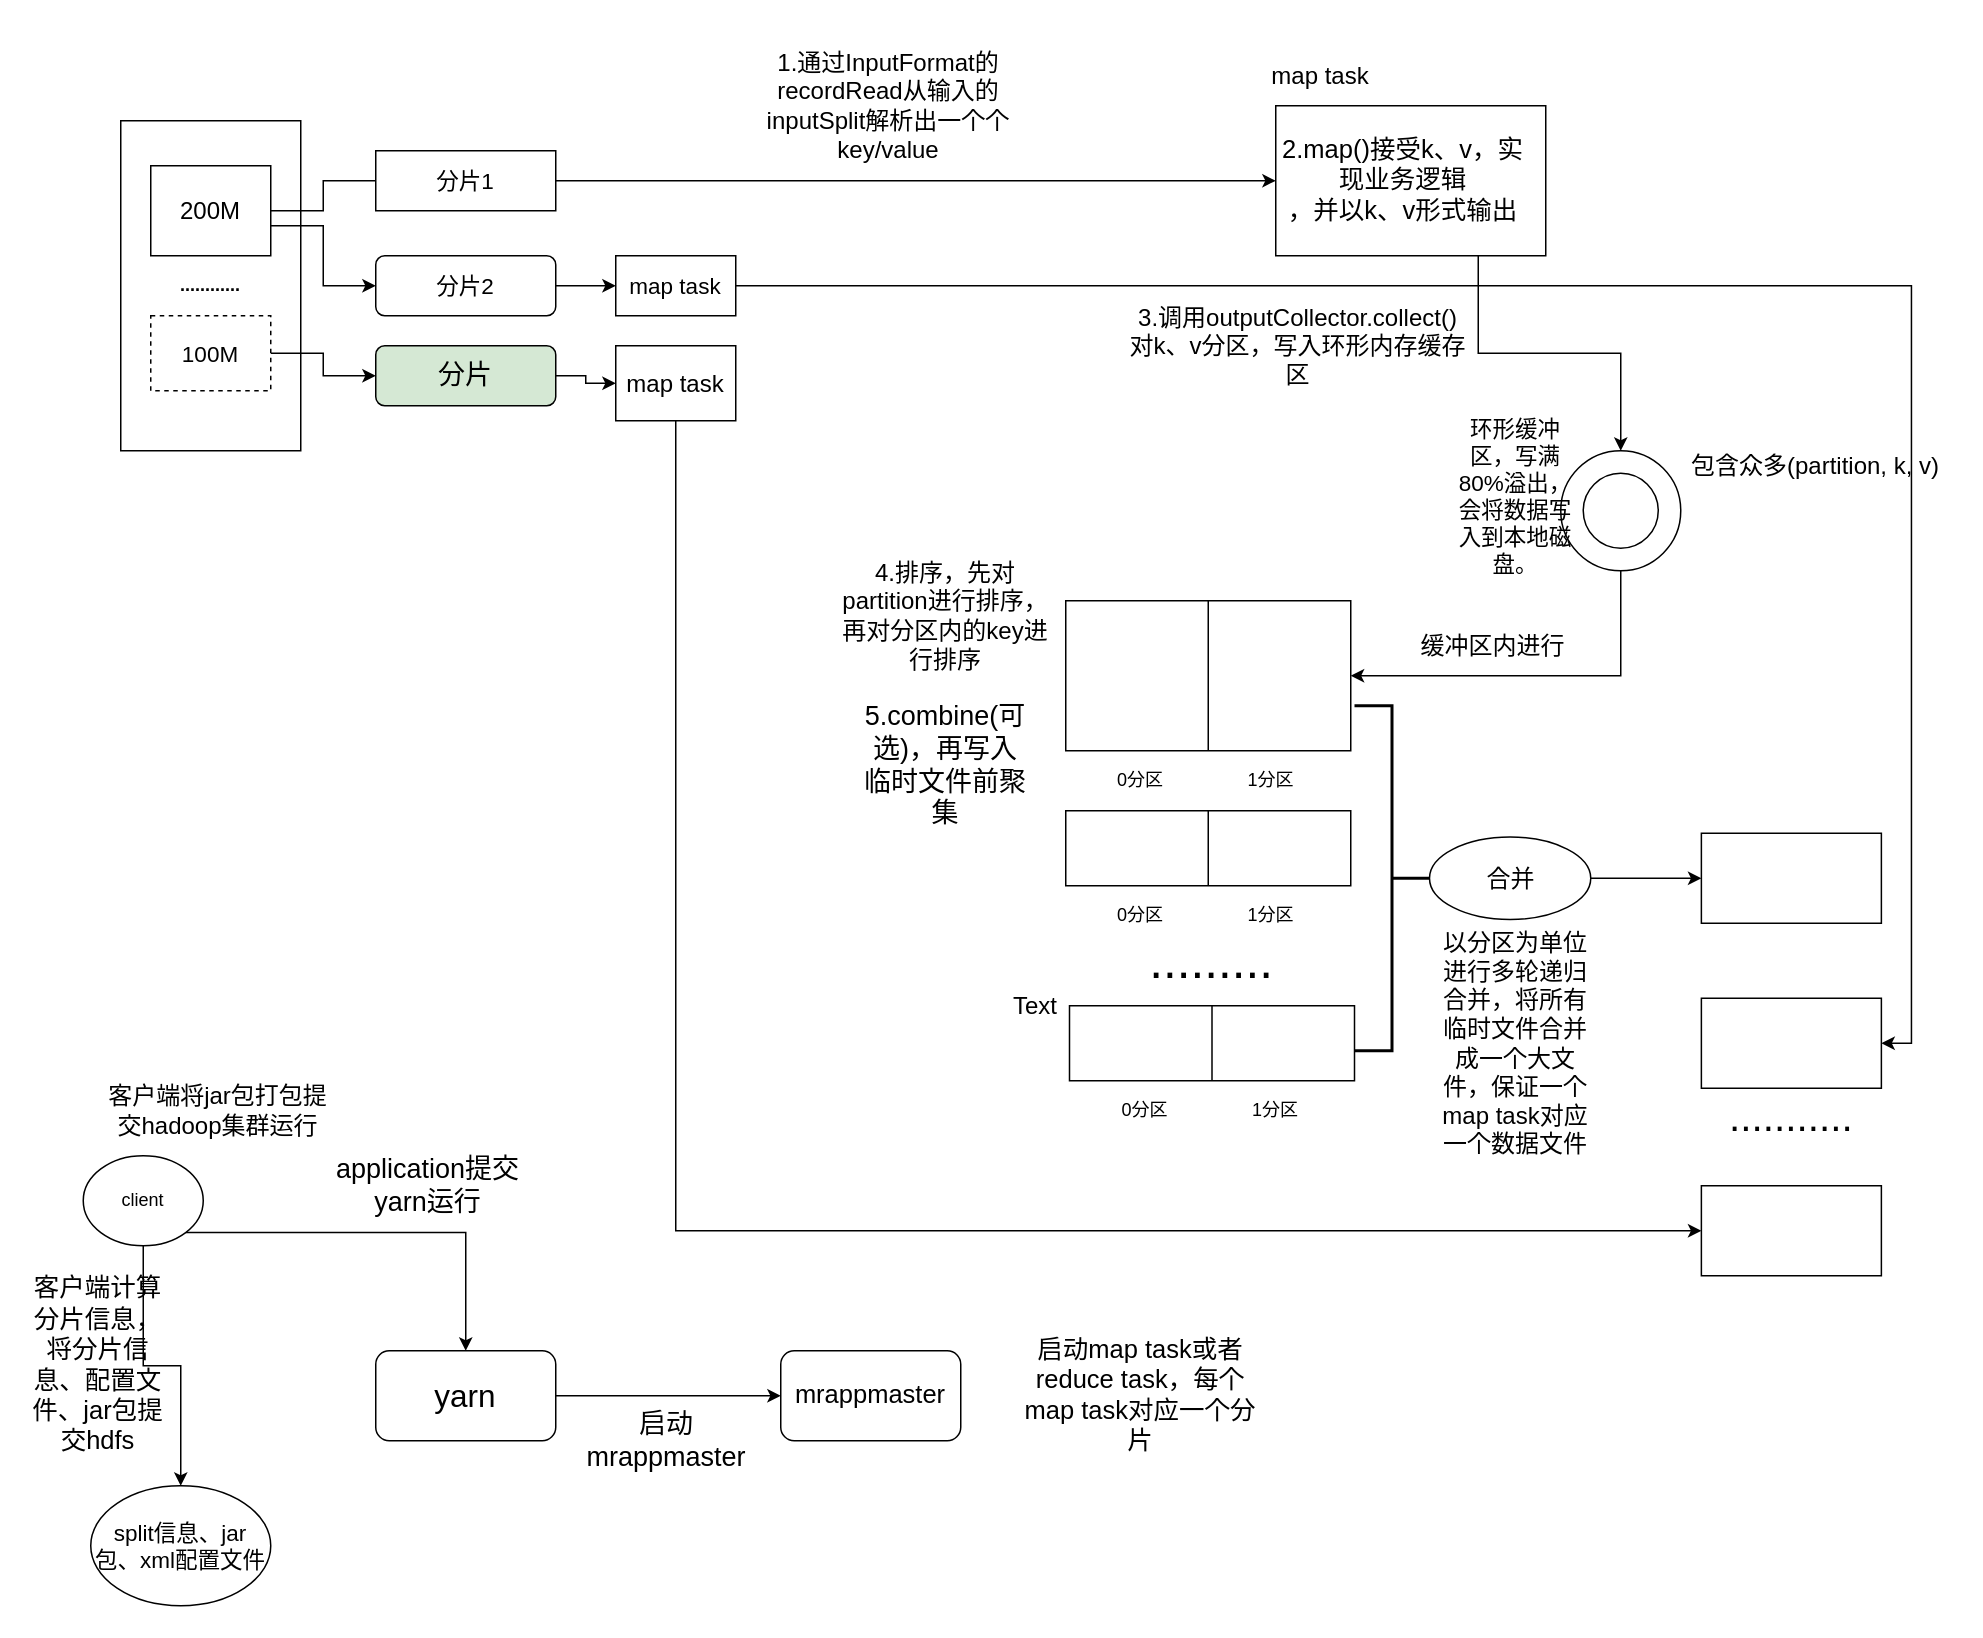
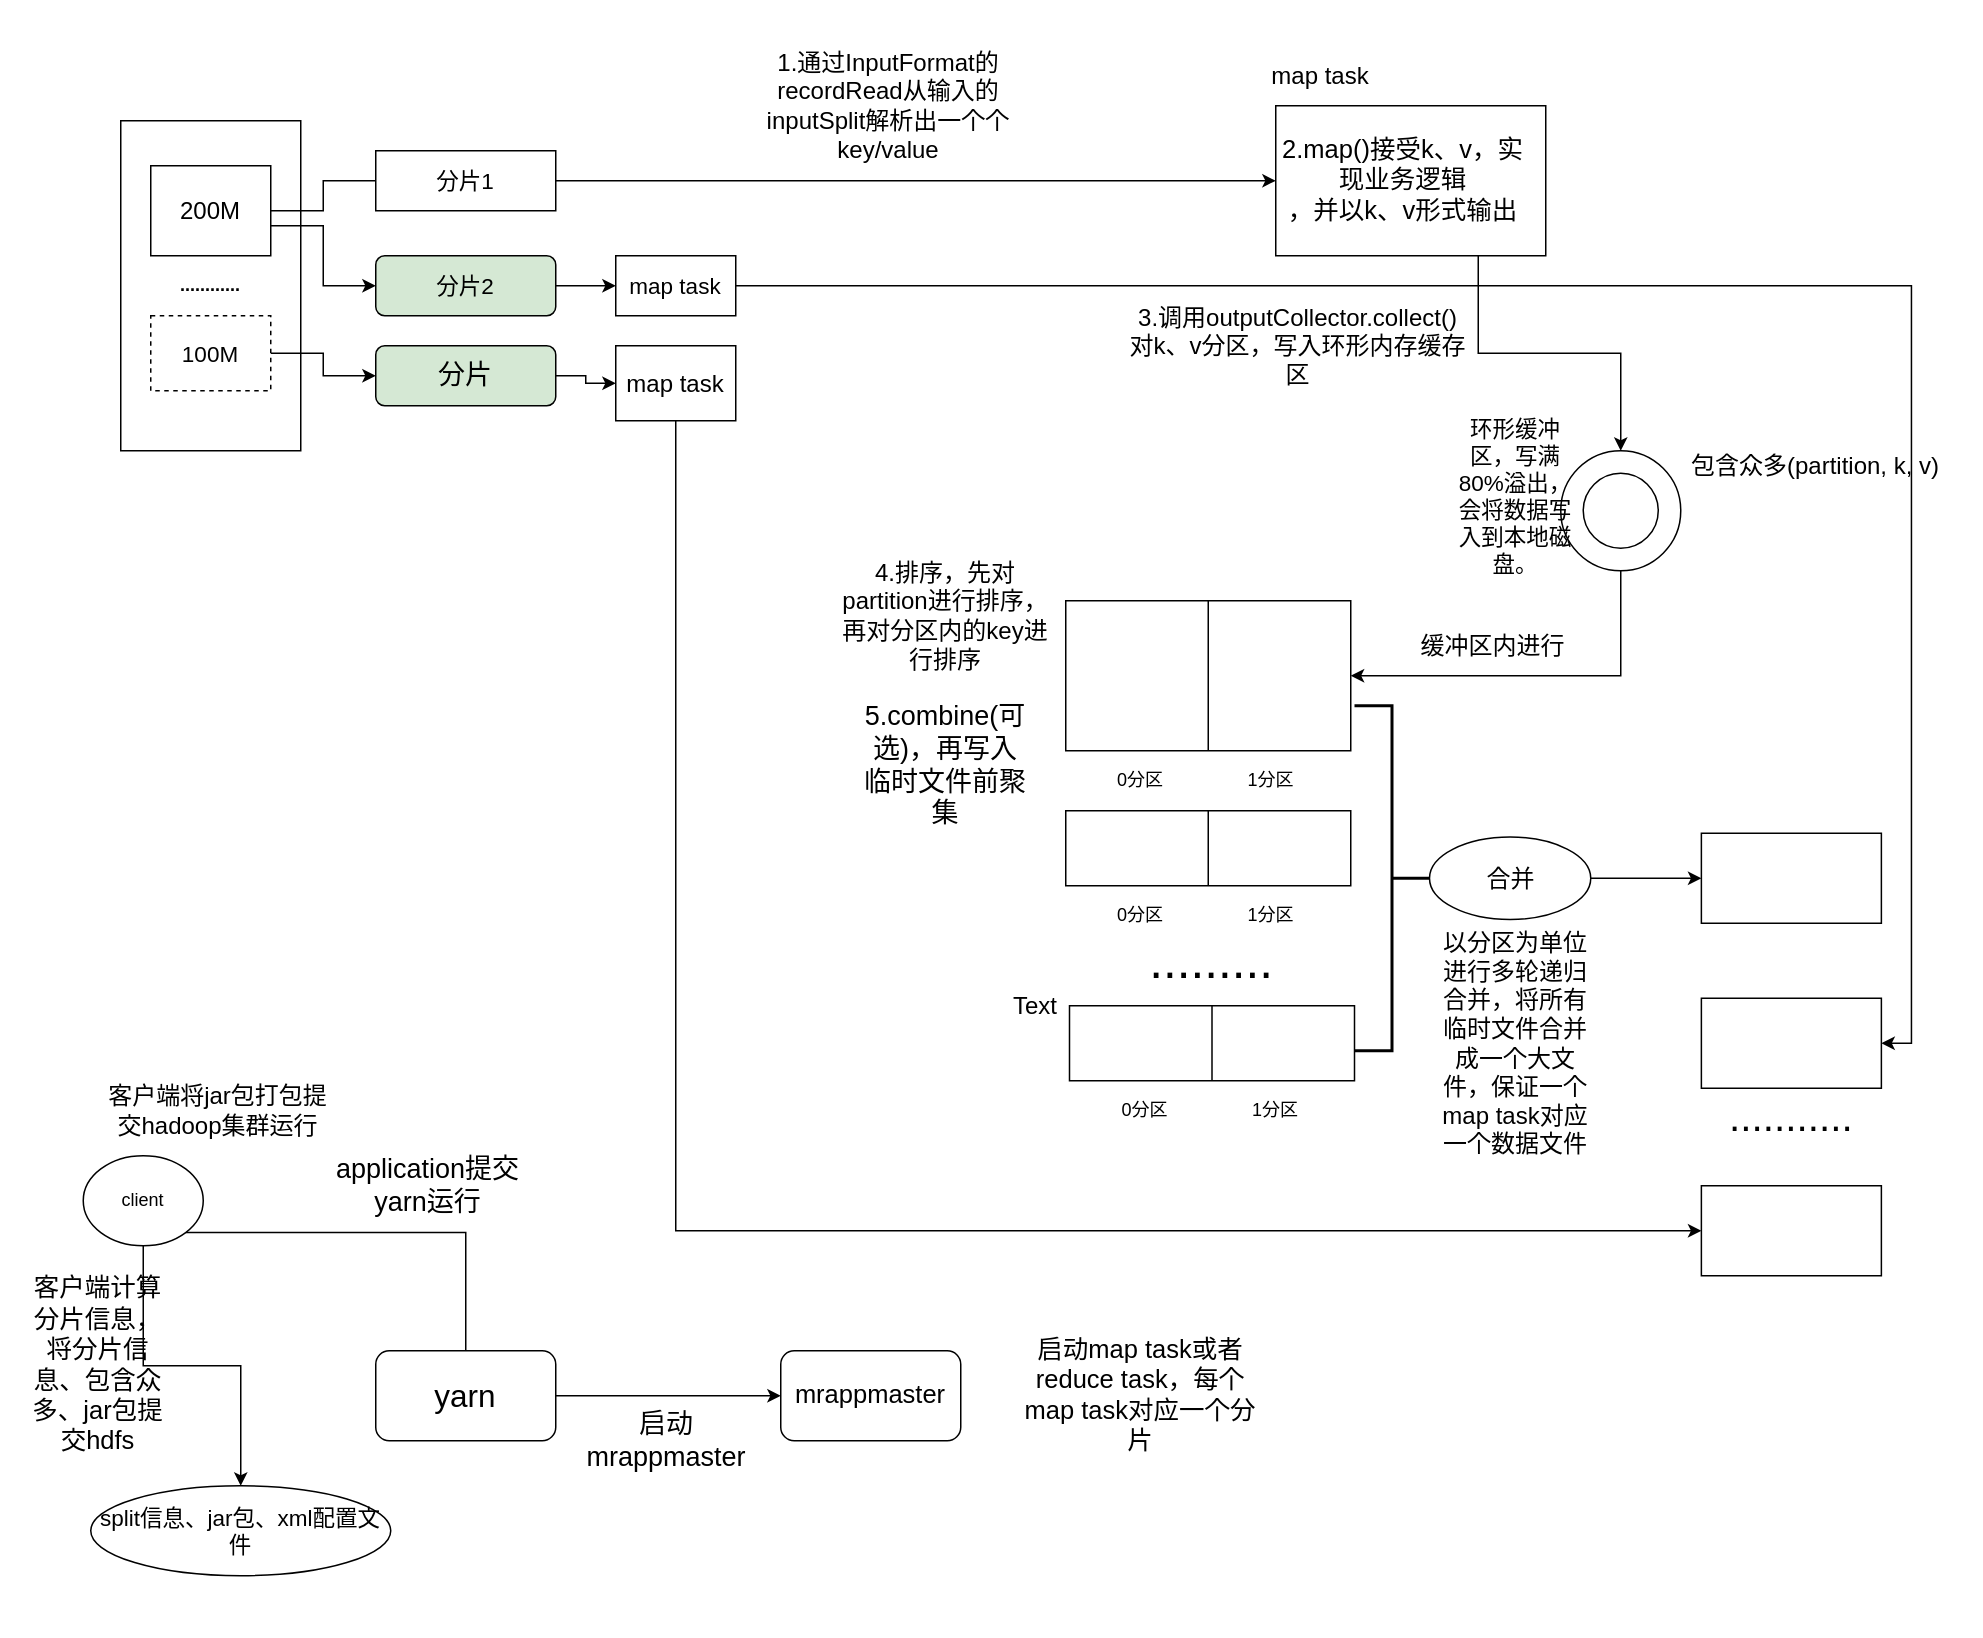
node "分片2": fillcolor #ffffff -> #d5e8d4
edge "client" -> "yarn": arrowhead classic -> none
node "客户端计算分片信息，将分片信息、配置文件、jar包提交hdfs": label "客户端计算分片信息，将分片信息、配置文件、jar包提交hdfs" -> "客户端计算分片信息，将分片信息、包含众多、jar包提交hdfs"
node "split信息、jar包、xml配置文件": size 180x120 -> 300x90
